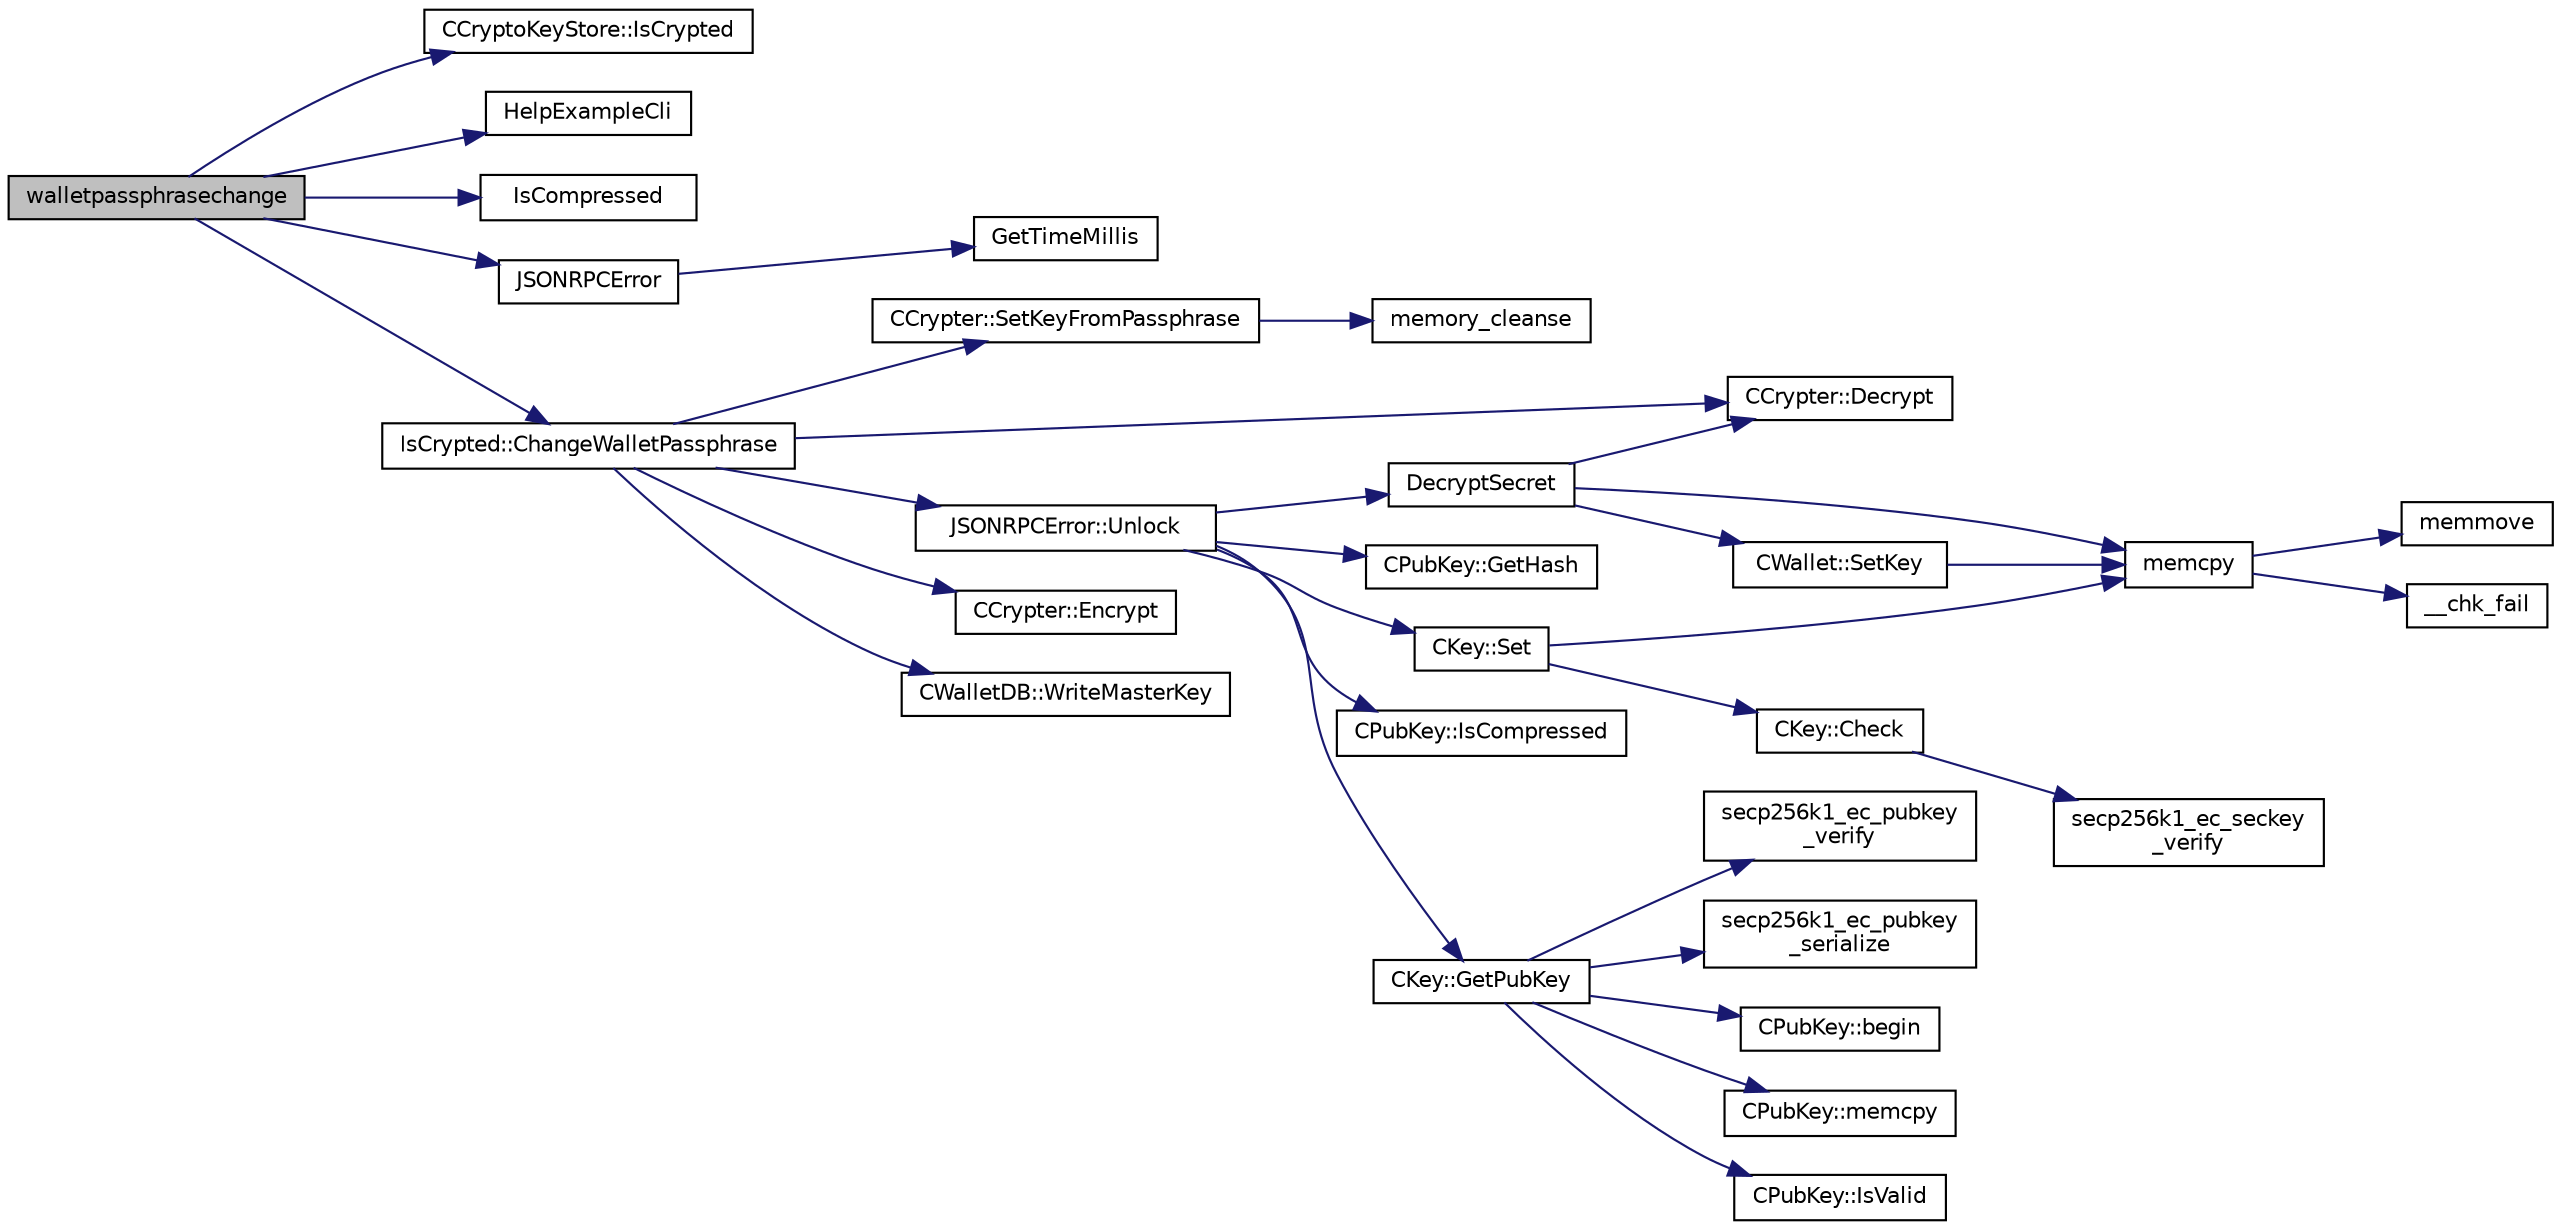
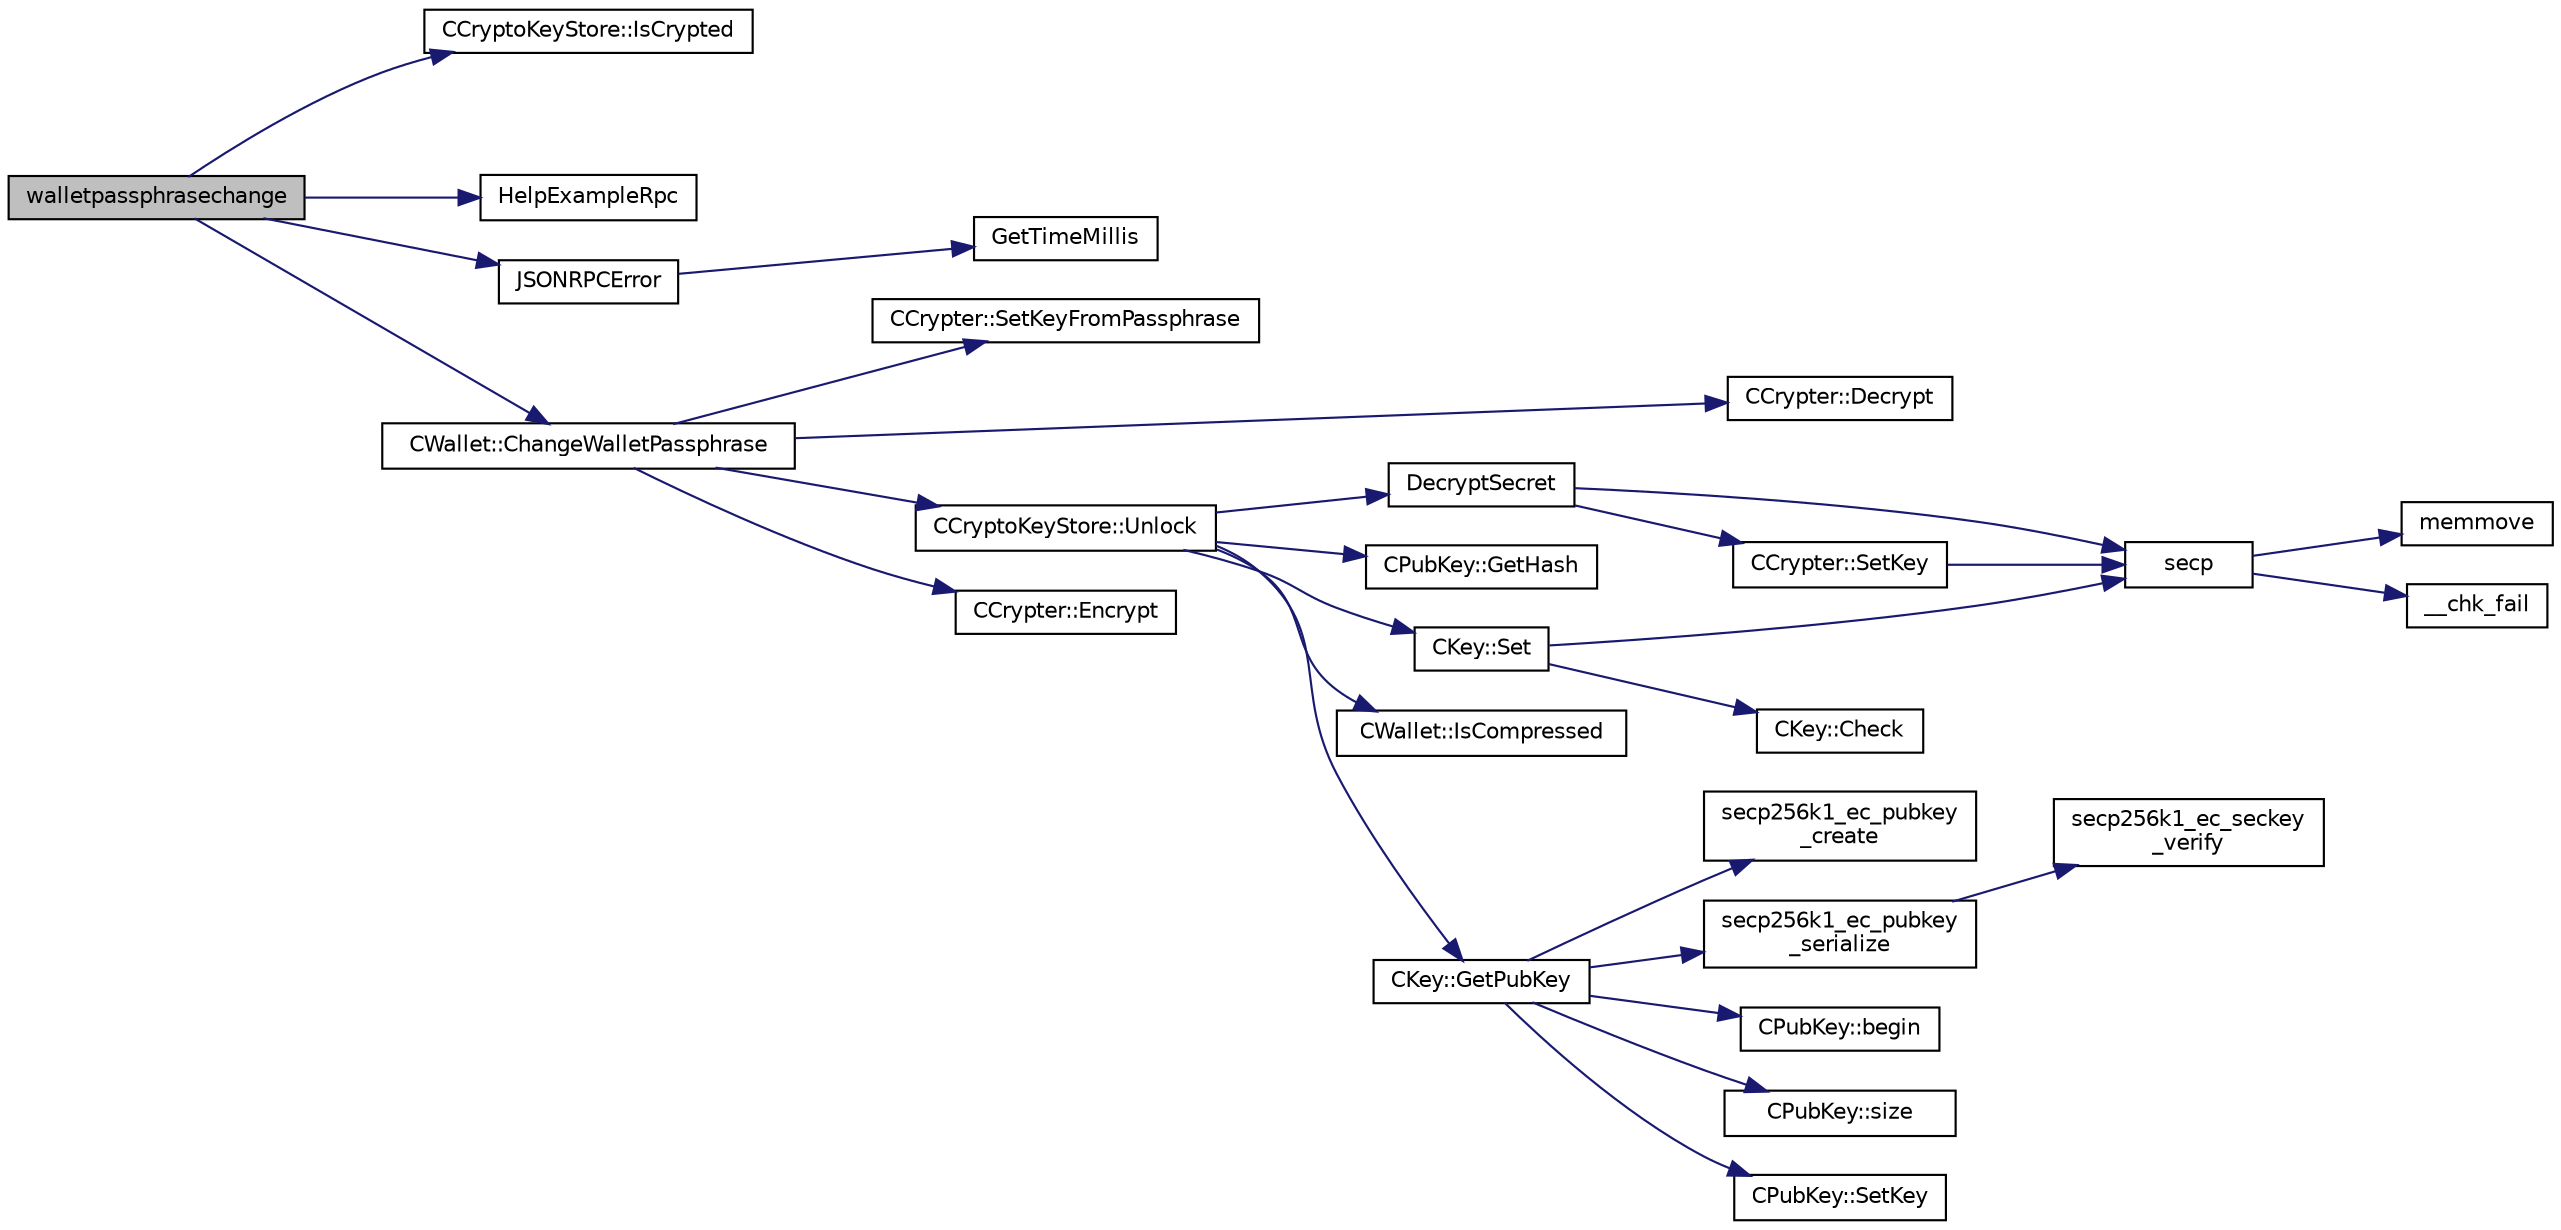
node "HelpExampleCli": removed
node "IsCompressed": label "IsCompressed" -> "HelpExampleRpc"
node "memory_cleanse": removed
edge "DecryptSecret" -> "CCrypter::Decrypt": removed
node "IsCrypted::ChangeWalletPassphrase": label "IsCrypted::ChangeWalletPassphrase" -> "CWallet::ChangeWalletPassphrase"
node "JSONRPCError::Unlock": label "JSONRPCError::Unlock" -> "CCryptoKeyStore::Unlock"
node "CWallet::SetKey": label "CWallet::SetKey" -> "CCrypter::SetKey"
node "memcpy": label "memcpy" -> "secp"
node "CWalletDB::WriteMasterKey": removed
node "CPubKey::IsCompressed": label "CPubKey::IsCompressed" -> "CWallet::IsCompressed"
edge "CKey::Check" -> "secp256k1_ec_seckey _verify": now "secp256k1_ec_pubkey _serialize" -> "secp256k1_ec_seckey _verify"
node "secp256k1_ec_pubkey _verify": label "secp256k1_ec_pubkey _verify" -> "secp256k1_ec_pubkey _create"
node "CPubKey::memcpy": label "CPubKey::memcpy" -> "CPubKey::size"
node "CPubKey::IsValid": label "CPubKey::IsValid" -> "CPubKey::SetKey"
